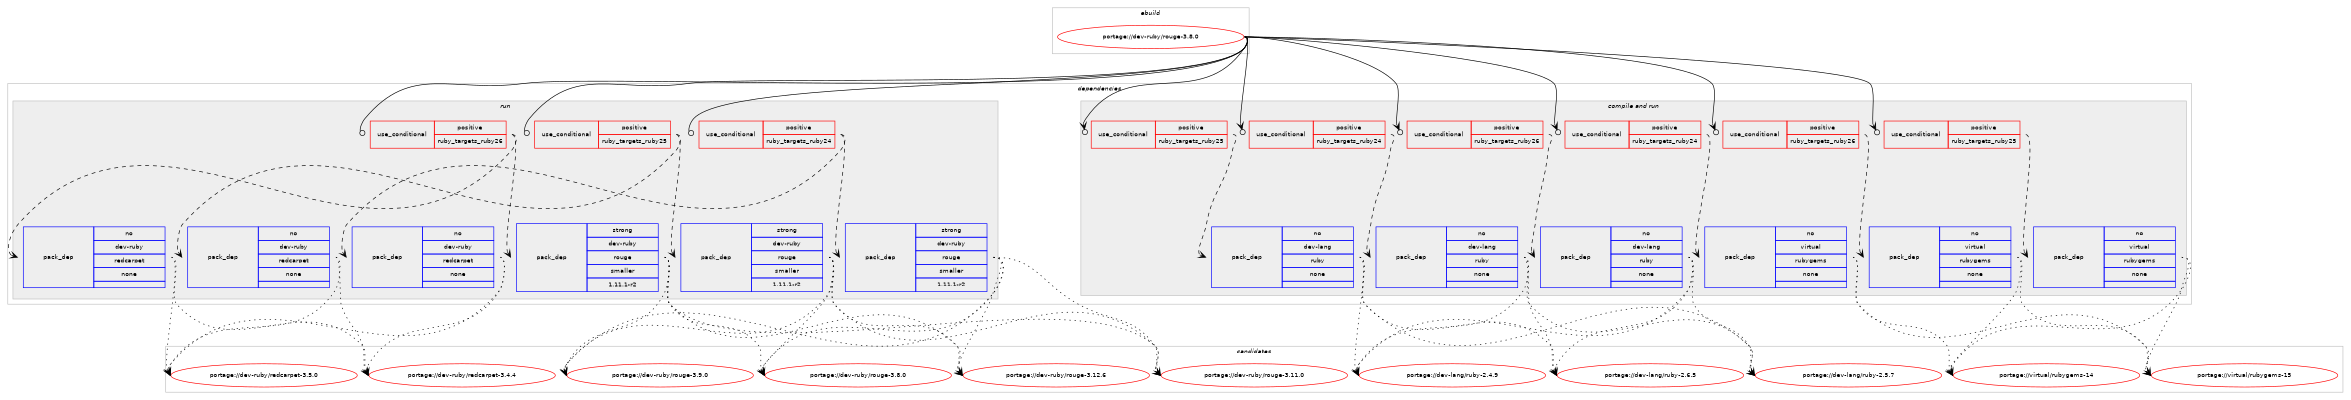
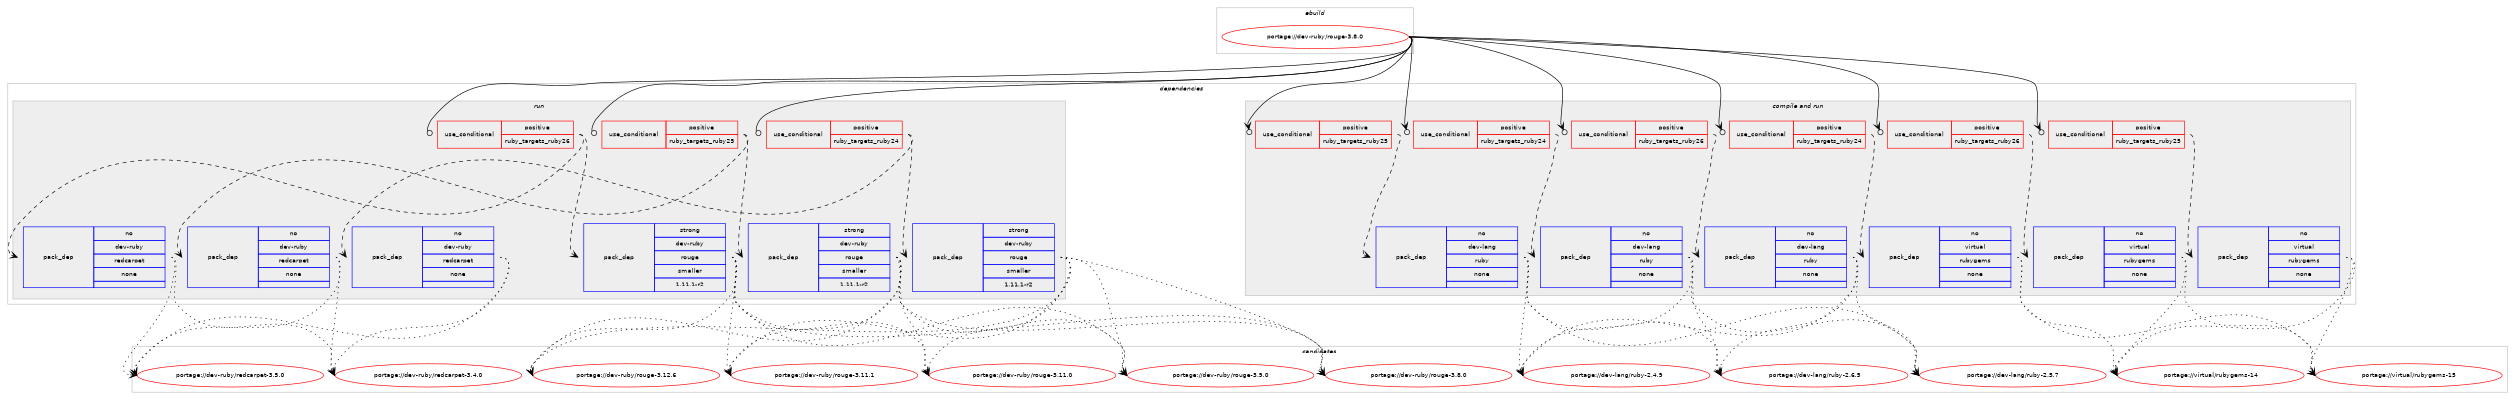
node "portage://dev-ruby/redcarpet-3.4.4": label "portage://dev-ruby/redcarpet-3.4.4" -> "portage://dev-ruby/redcarpet-3.4.0"
node "portage://dev-ruby/rouge-3.11.1": added
